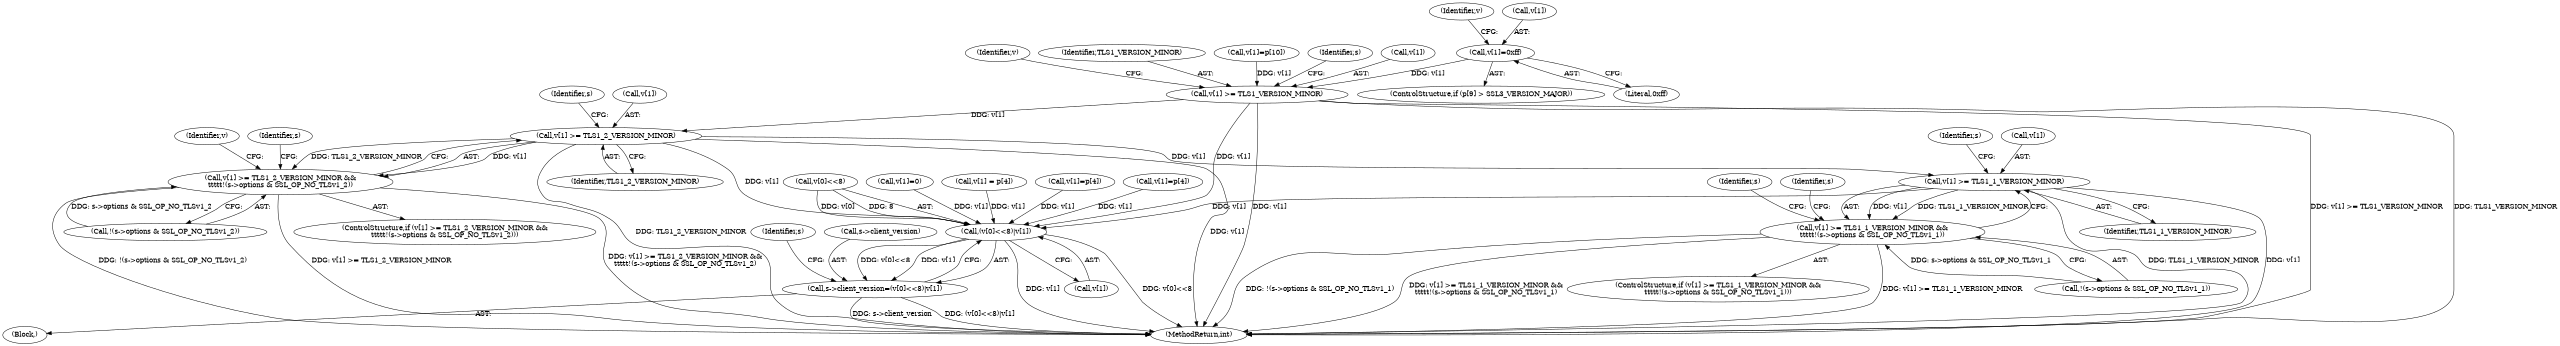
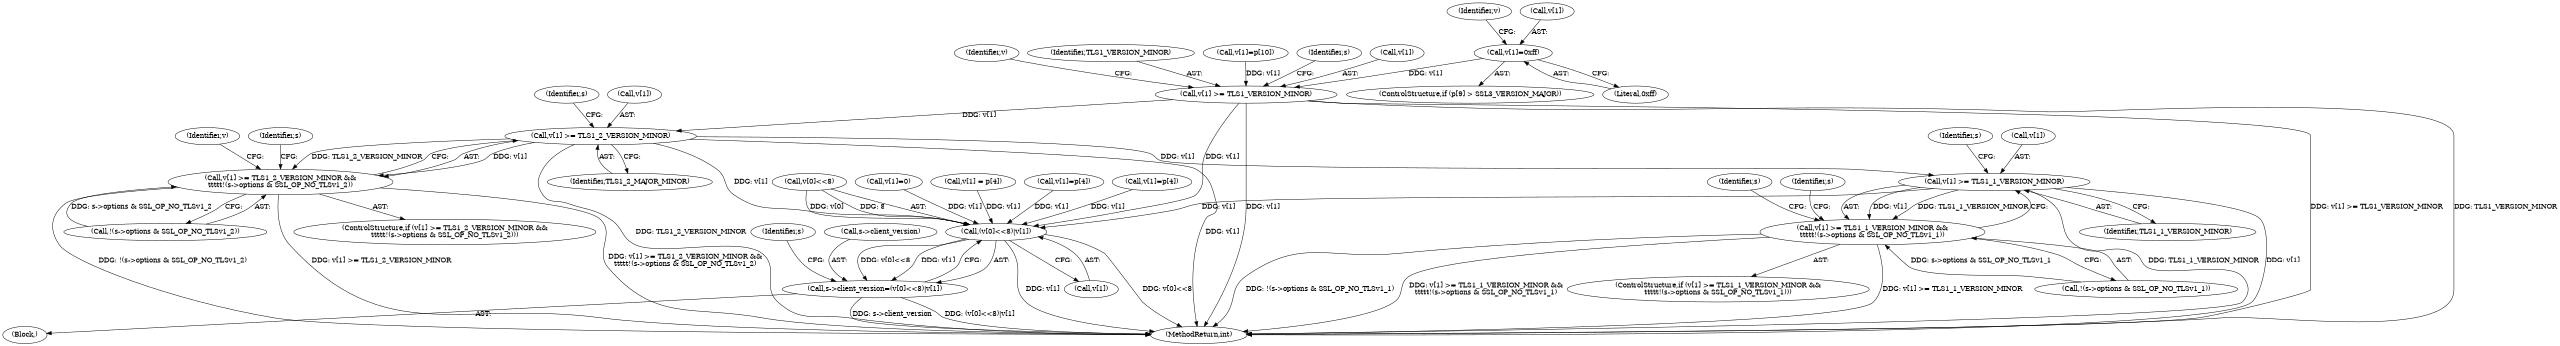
node "(Identifier,TLS1_2_VERSION_MINOR)": label "(Identifier,TLS1_2_VERSION_MINOR)" -> "(Identifier,TLS1_2_MAJOR_MINOR)"
